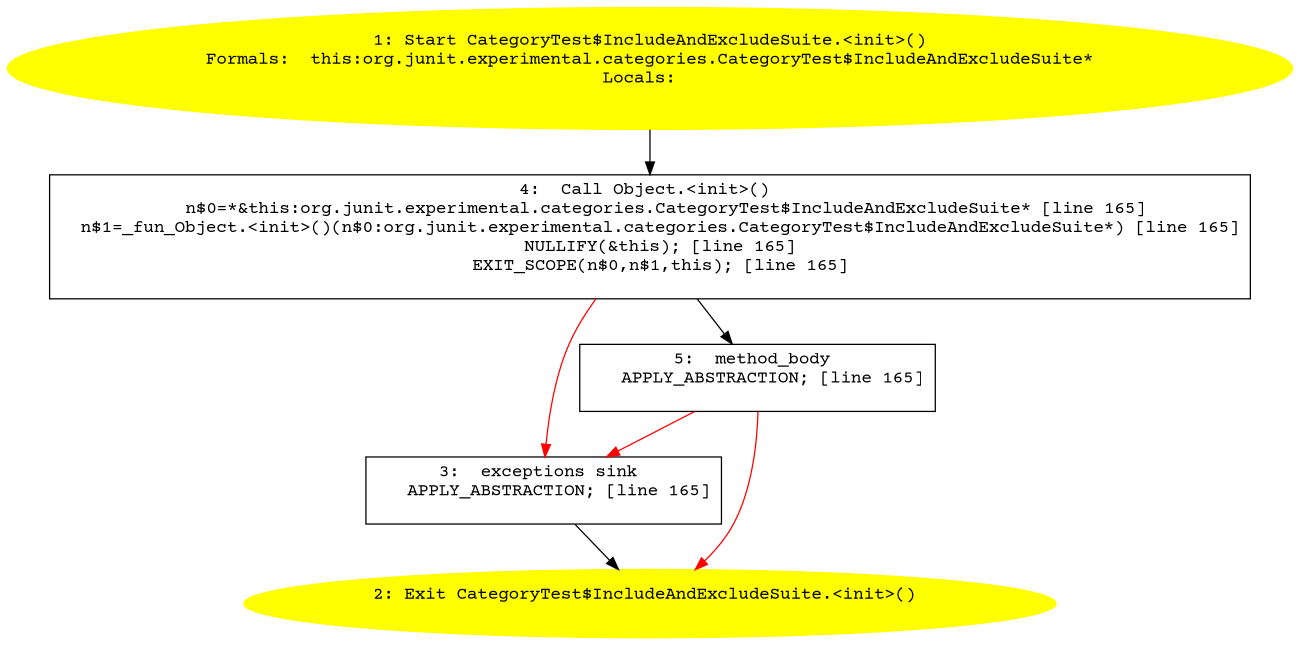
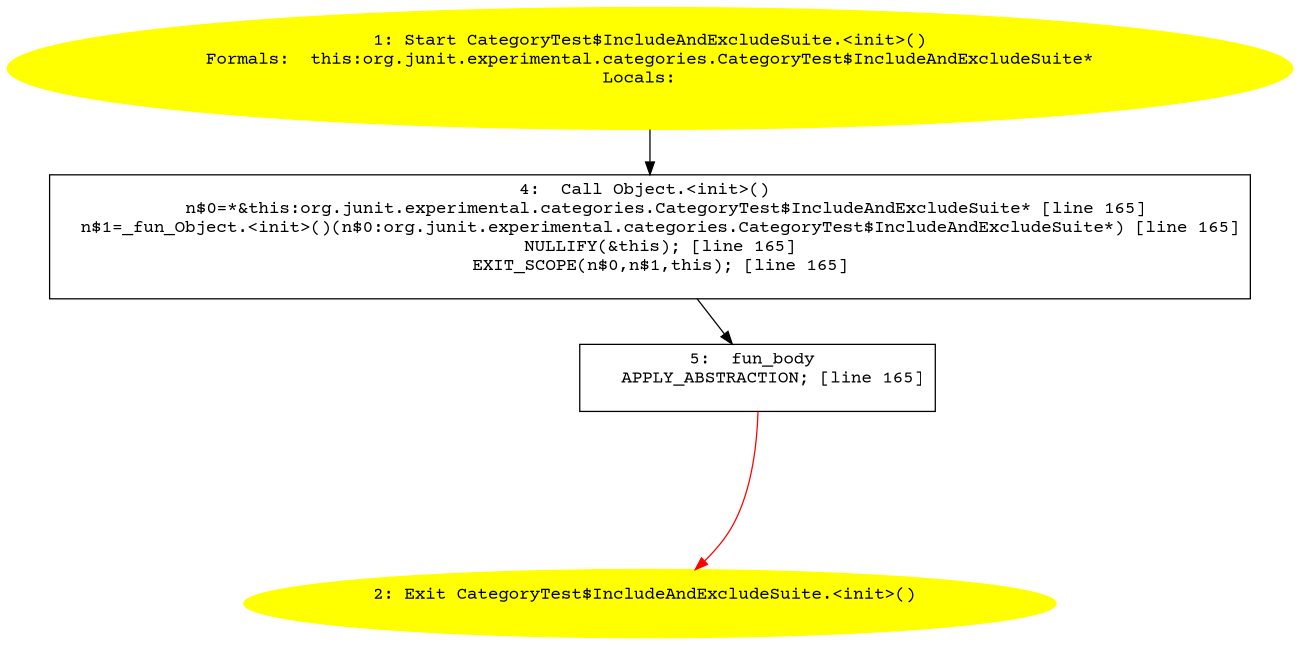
node "5:  method_body APPLY_ABSTRACTION; [line 165]": label "5:  method_body APPLY_ABSTRACTION; [line 165]" -> "5:  fun_body APPLY_ABSTRACTION; [line 165]"
node "3:  exceptions sink APPLY_ABSTRACTION; [line 165]": removed
